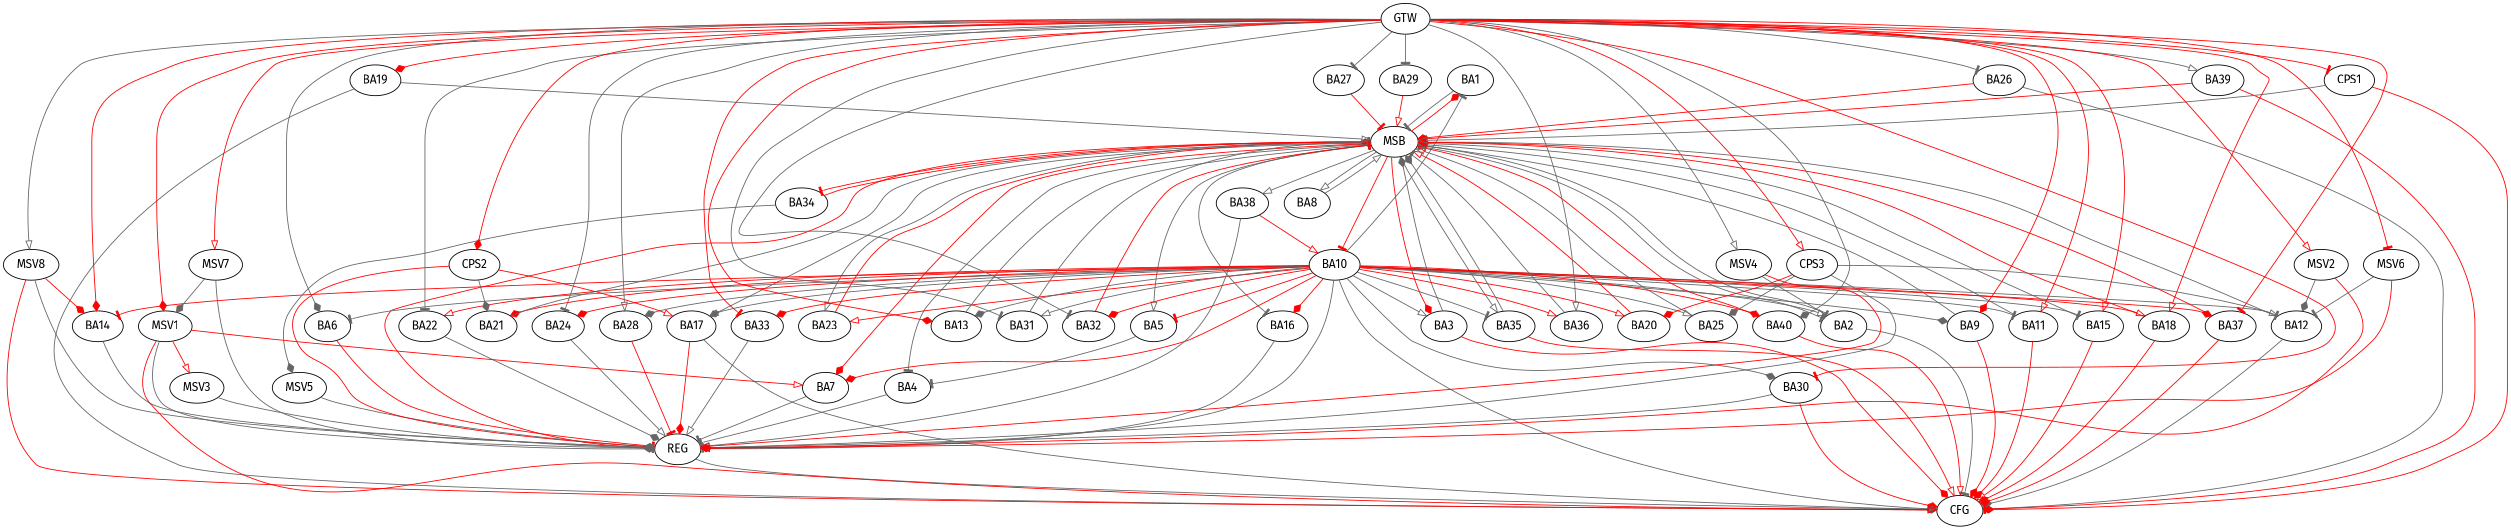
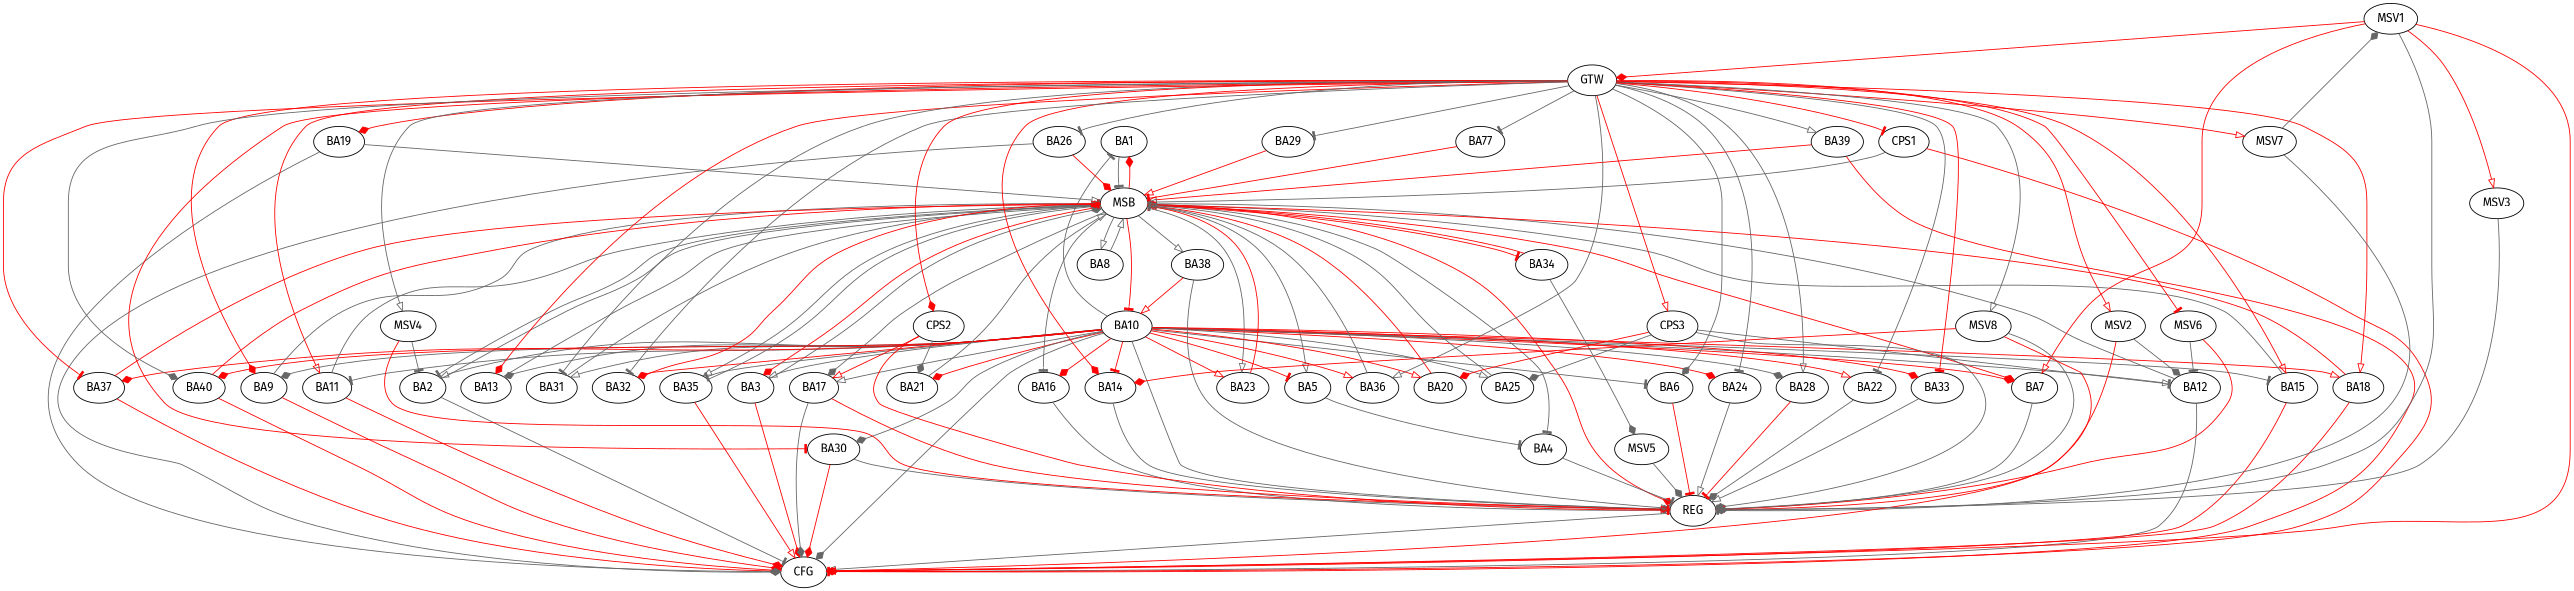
edge "GTW" -> "MSV1": reversed
node "BA27": label "BA27" -> "BA77"
